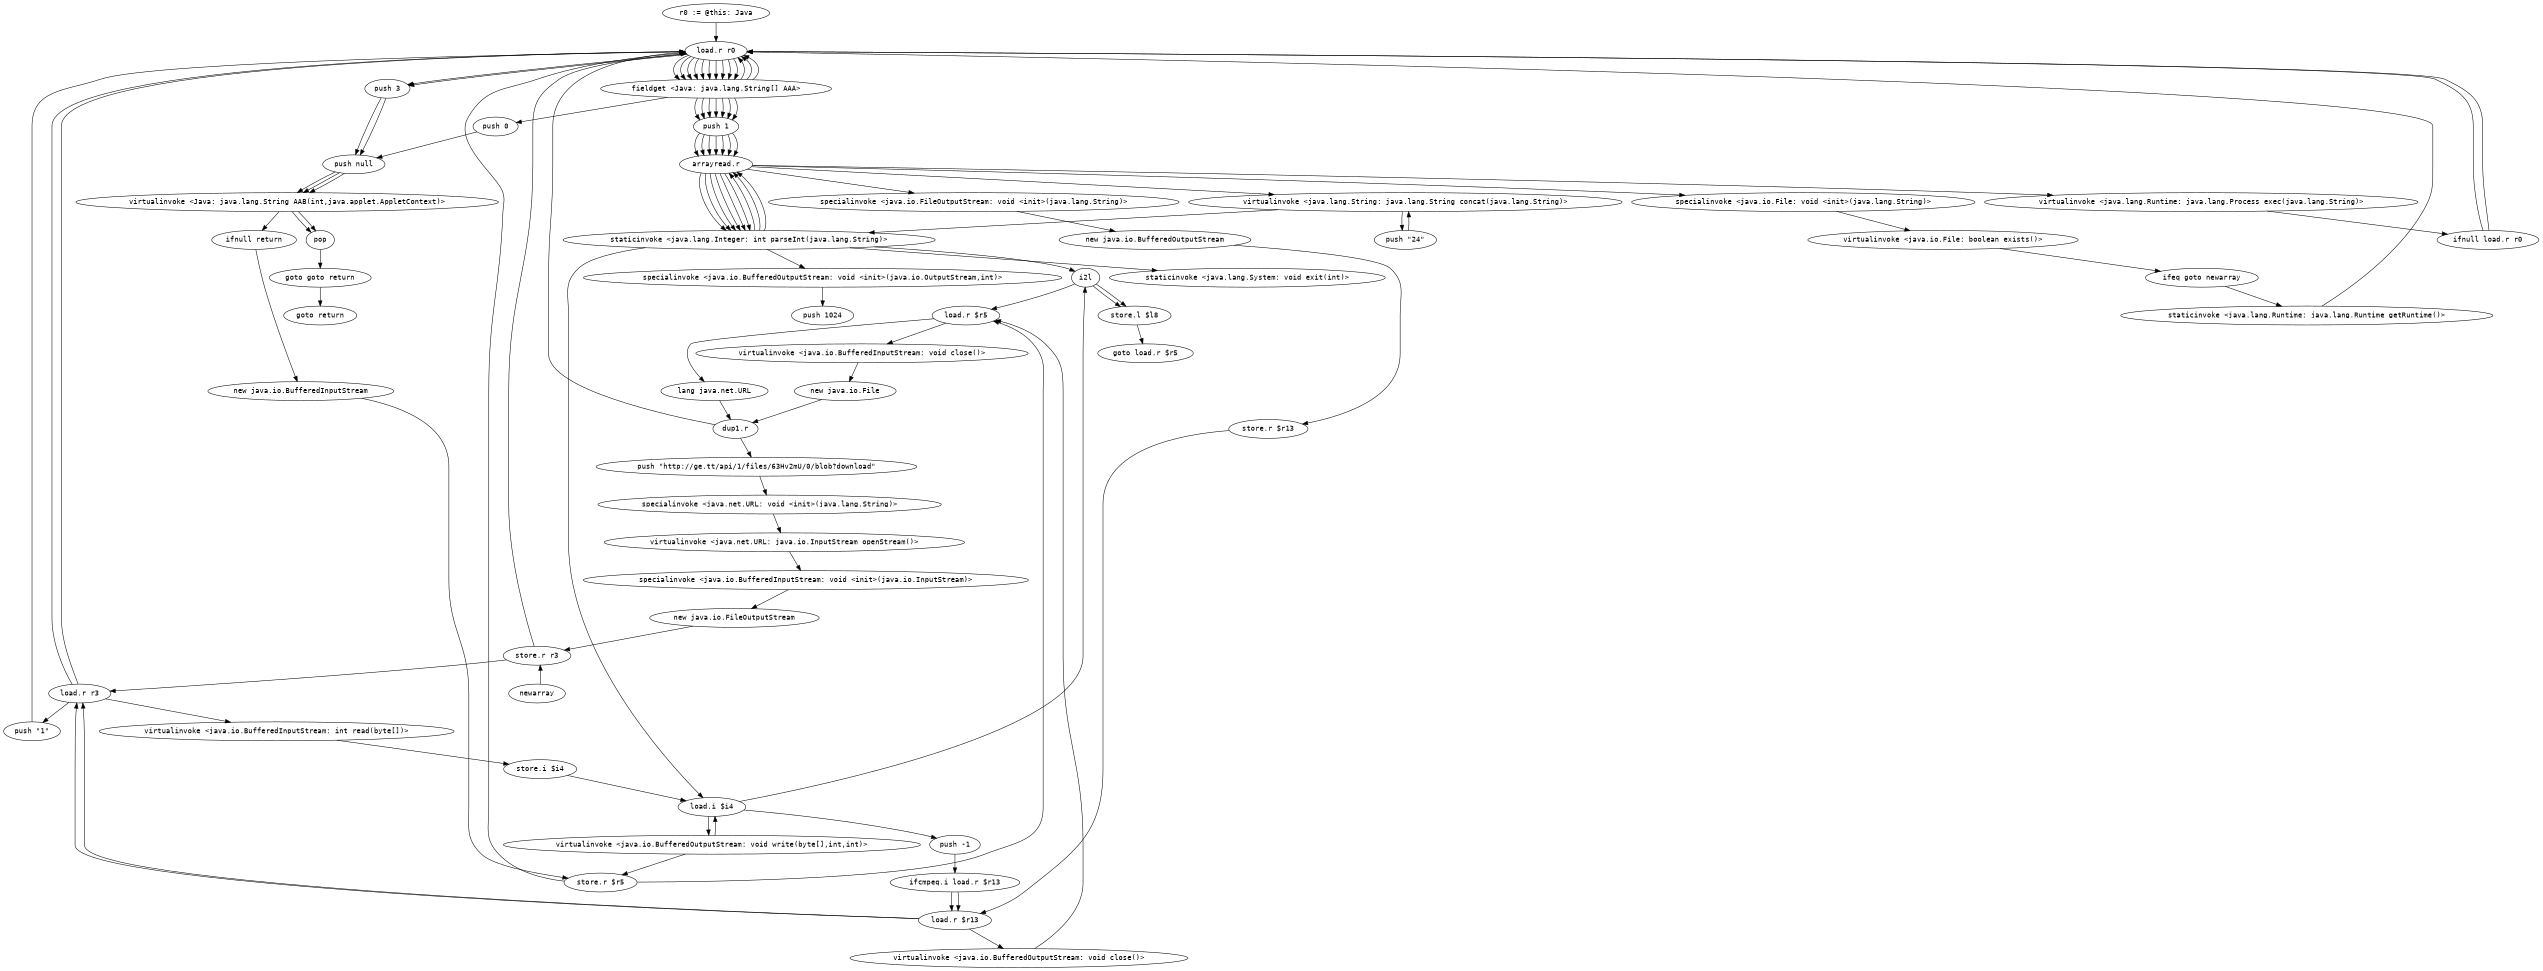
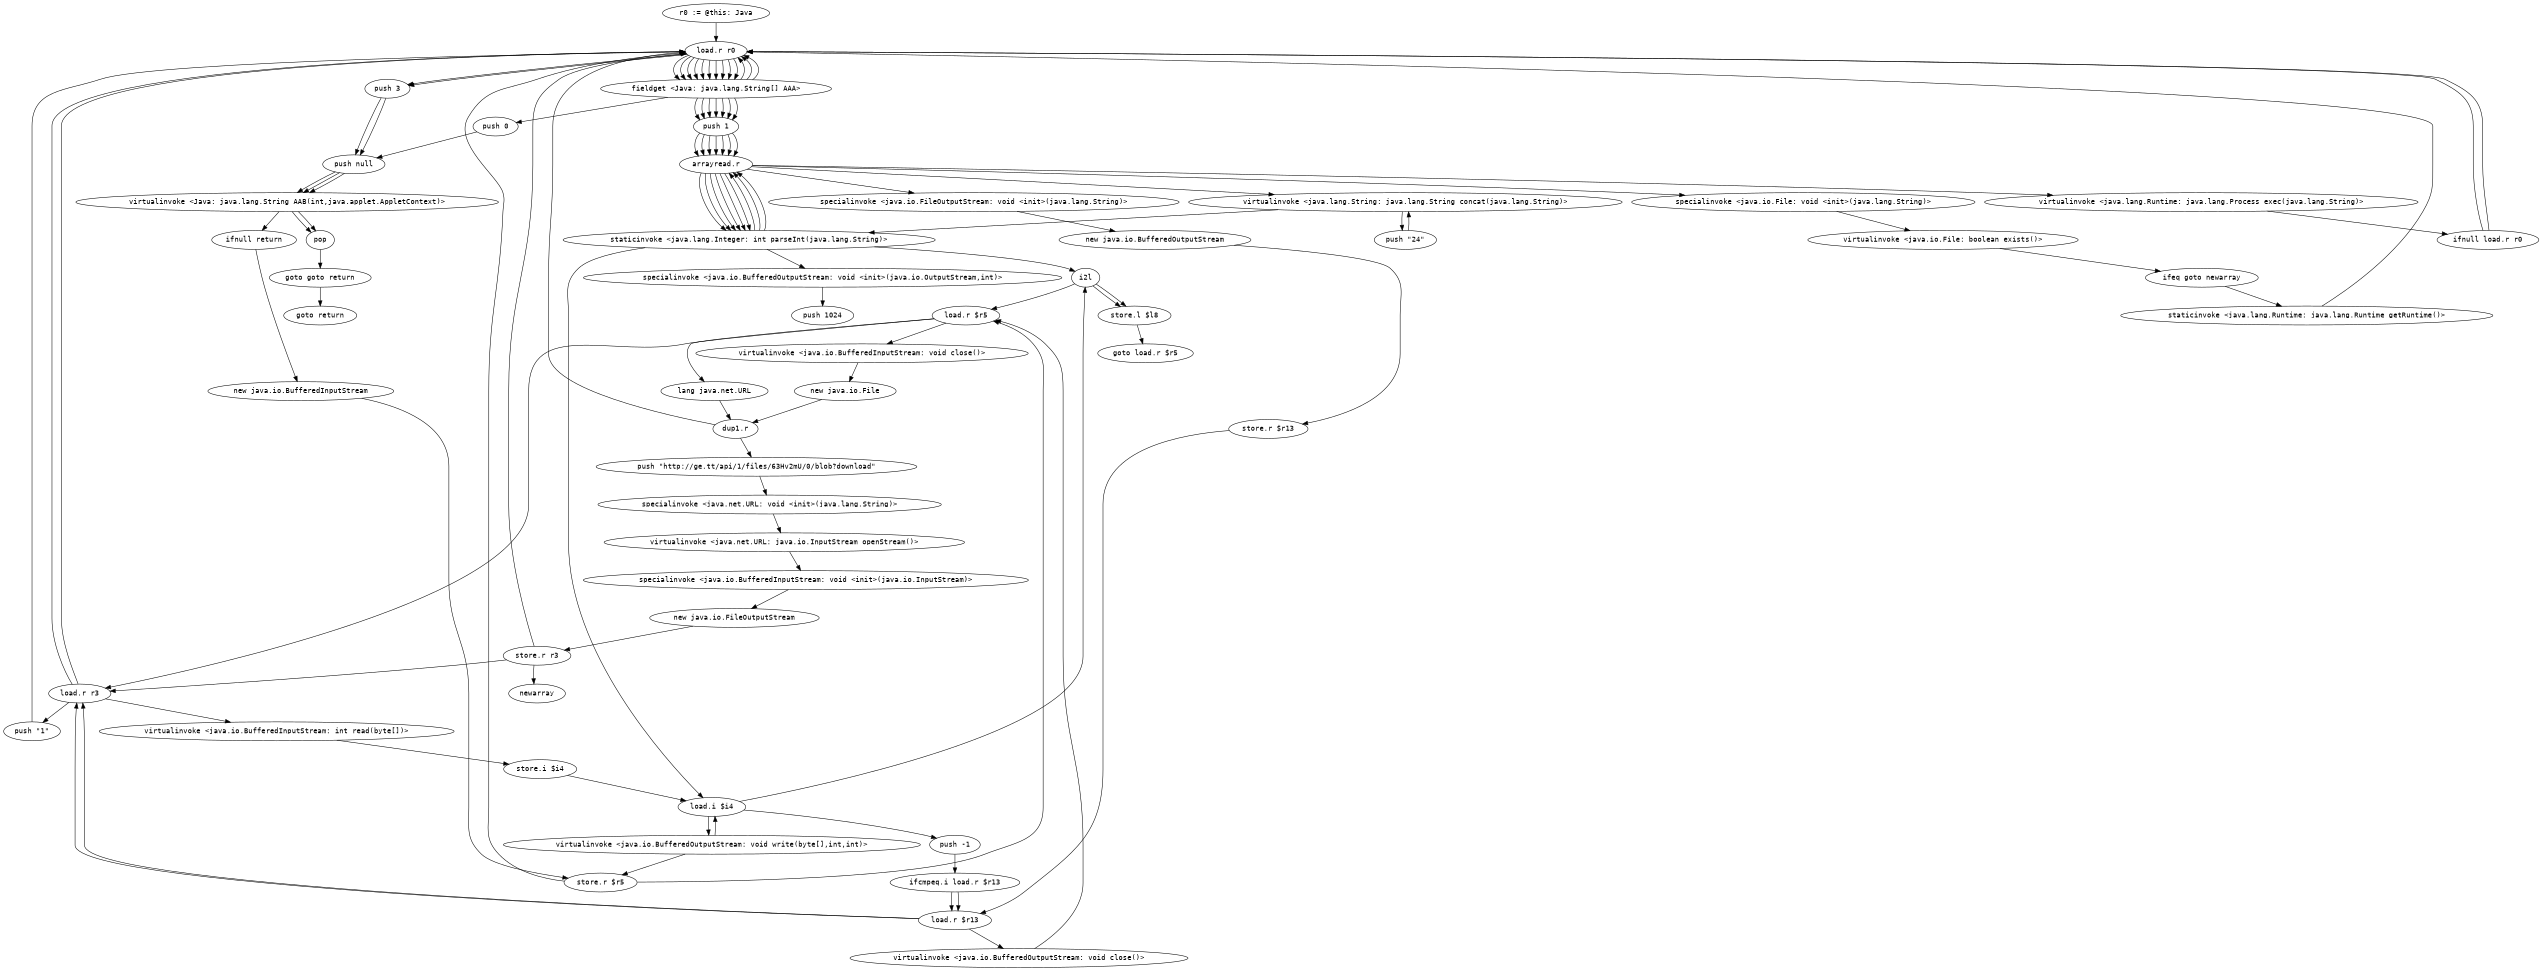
node "staticinvoke <java.lang.System: void exit(int)>": removed
edge "load.r $r5" -> "load.r r3": added
edge "newarray" -> "store.r r3": reversed
